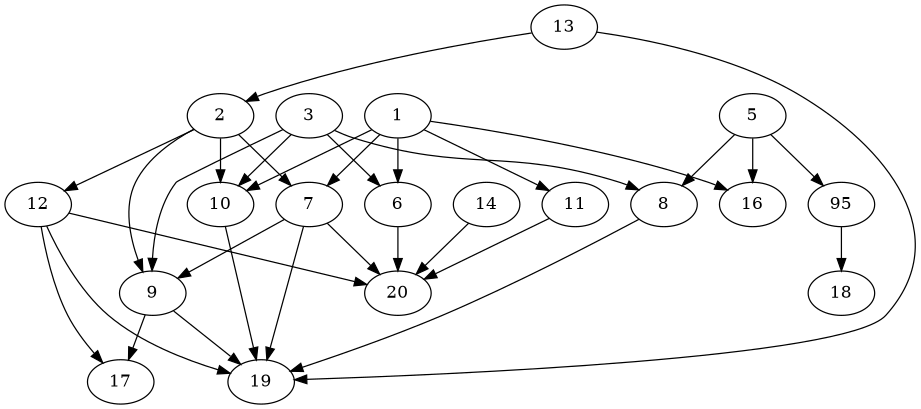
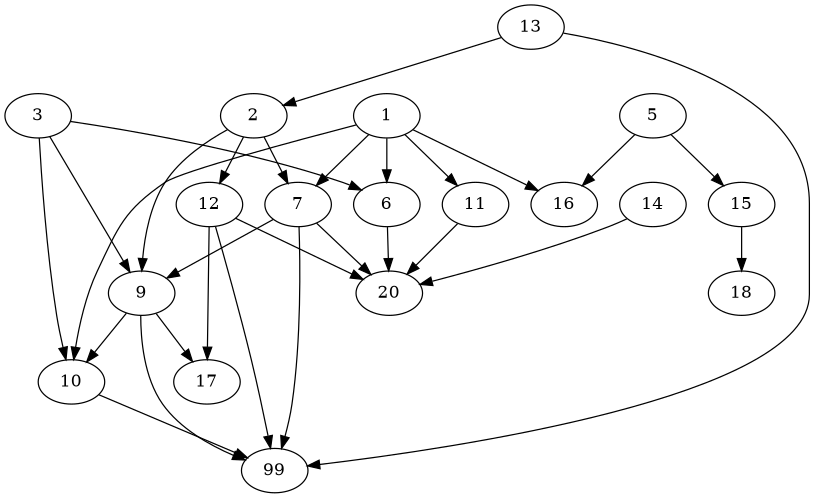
edge "2" -> "10": now "9" -> "10"
node "8": removed
node "95": label "95" -> "15"
node "19": label "19" -> "99"
